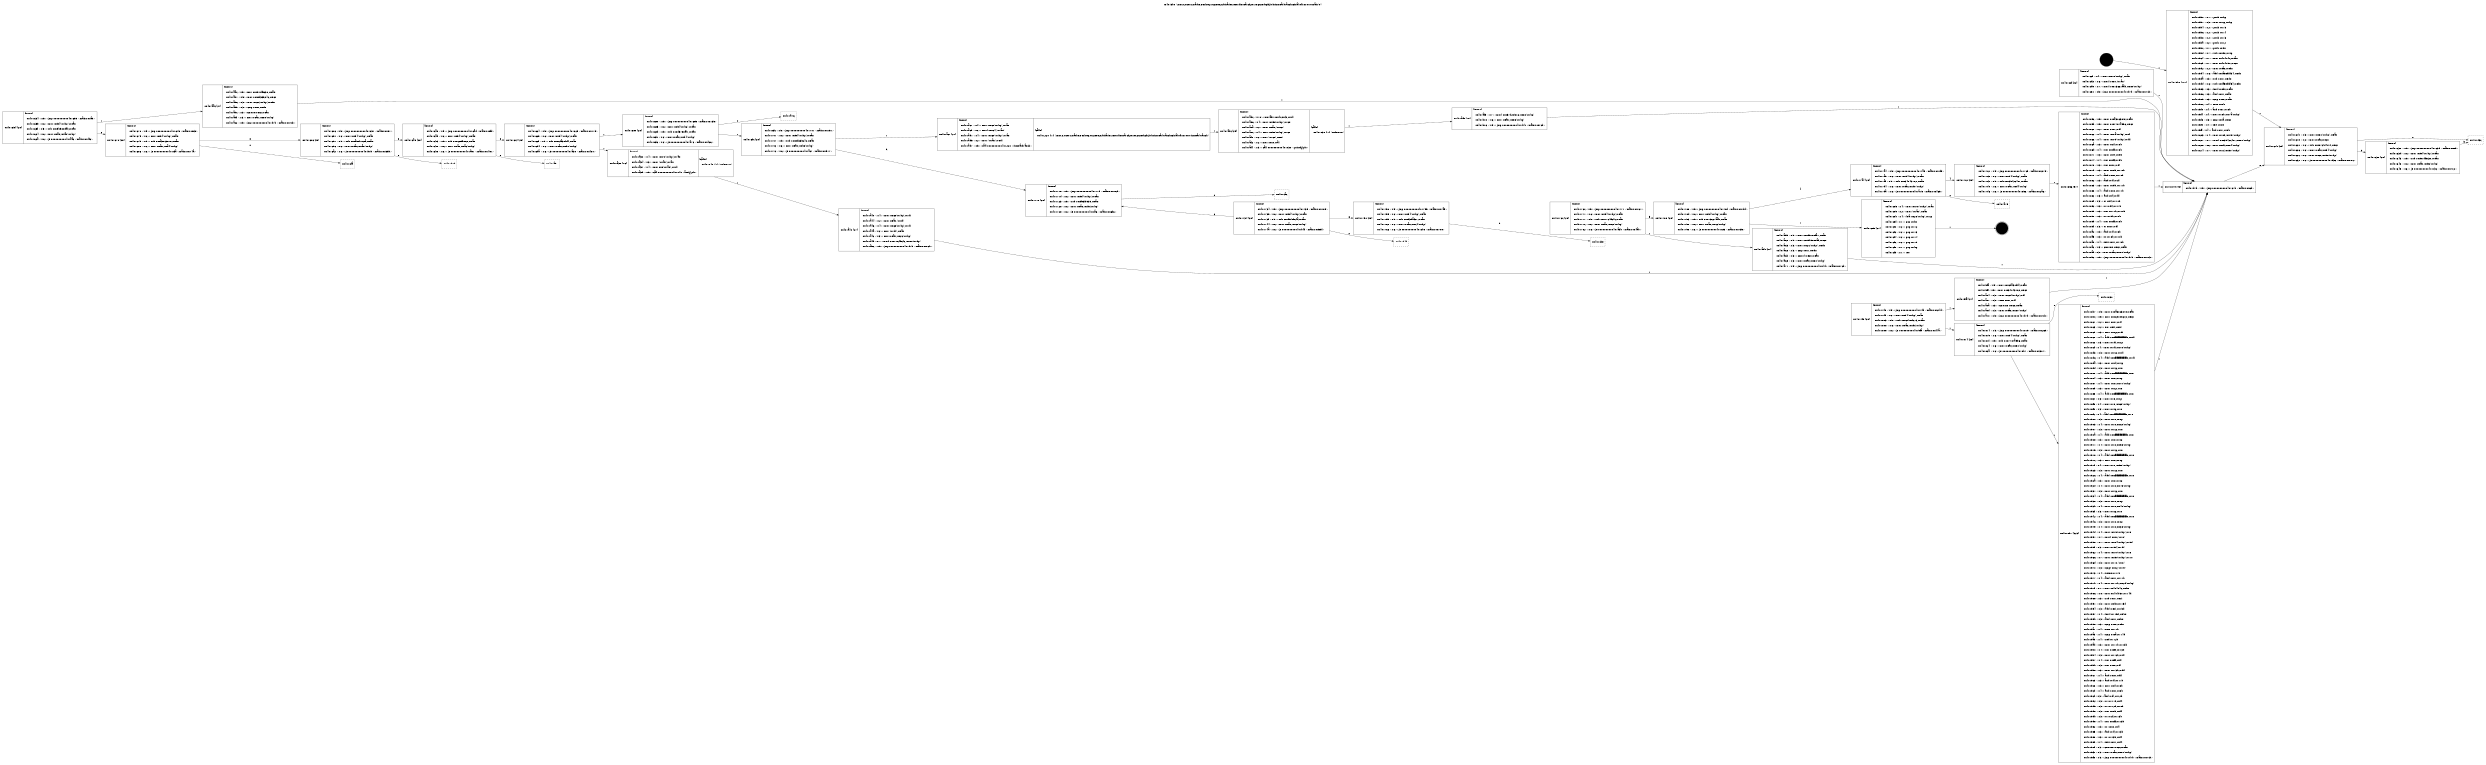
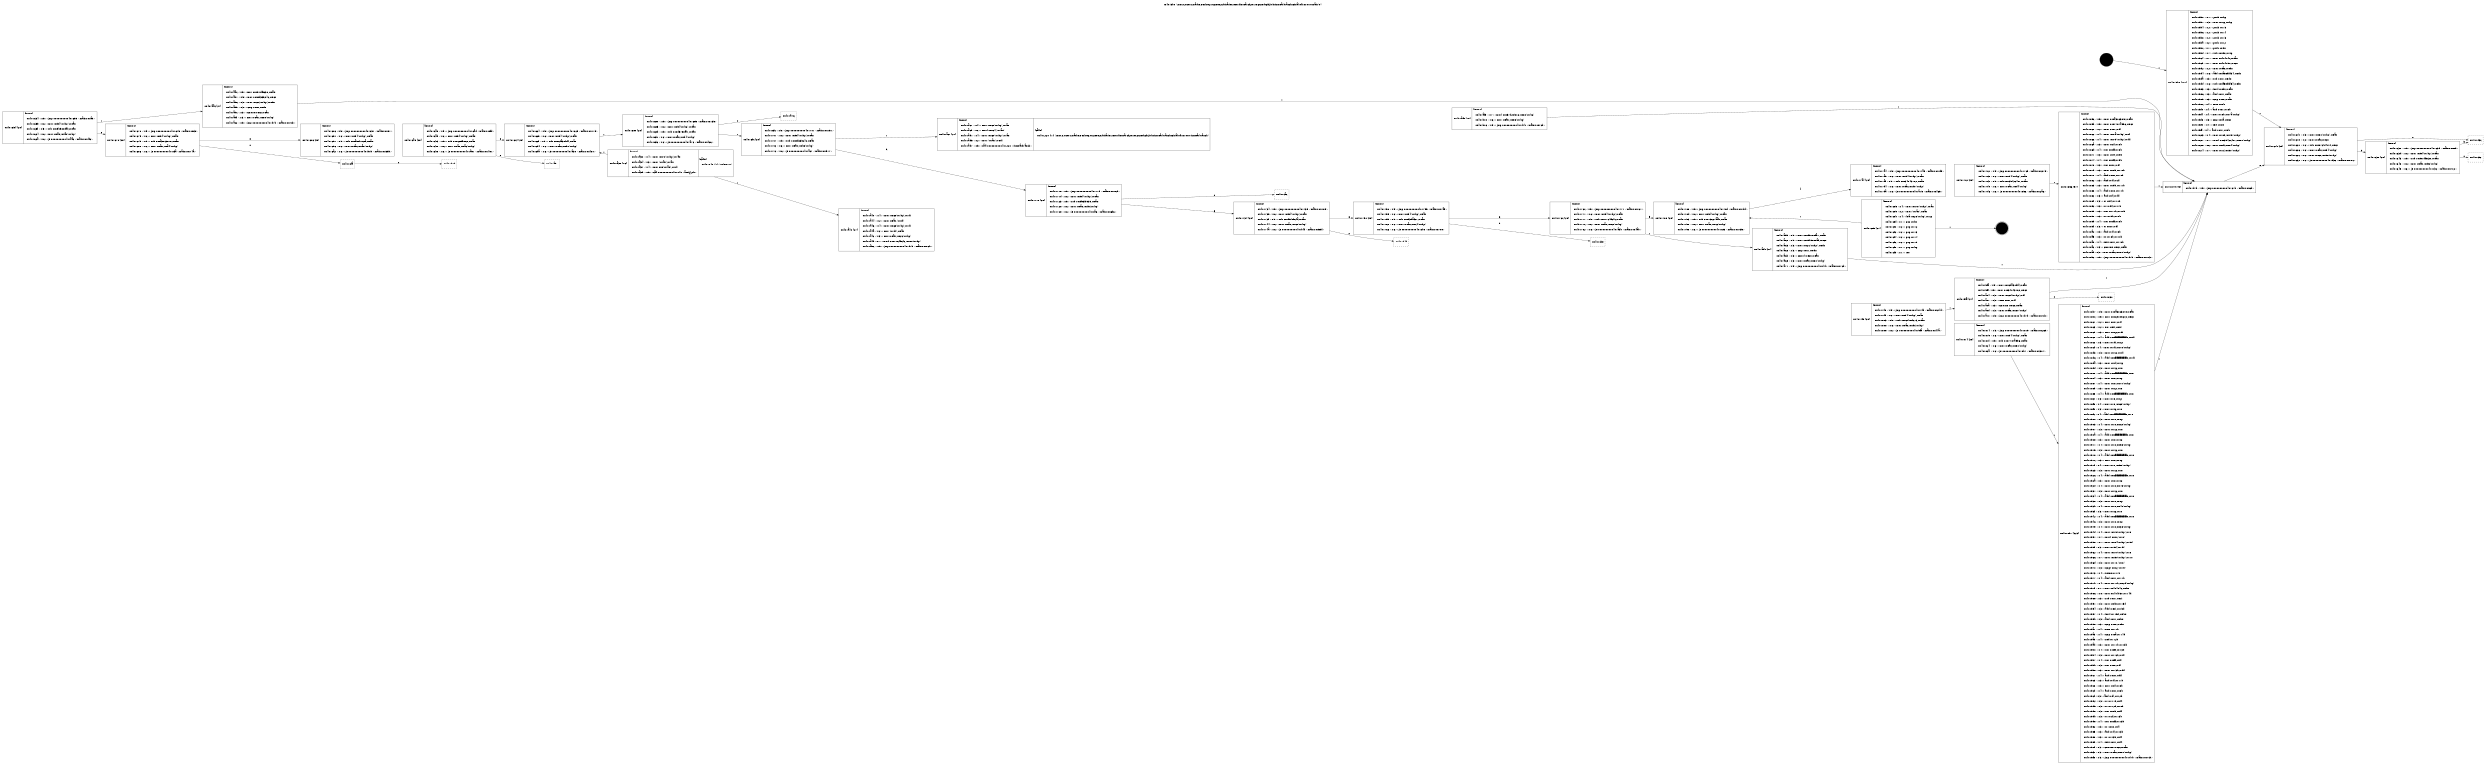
node "0x401ccf [22]": removed
node "0x401adc [29]": removed
edge "0x40168c [28]" -> "0x4016a8 [28]": removed, label "8"
edge "0x4016c4 [28]" -> "0x401a30 [16]": reversed
node "0x401cb2": added
edge "0x40168c [28]" -> "0x401b0b": now "0x401cfa" -> "0x401b0b"
edge "0x4017a4 [28]" -> "0x4017c0 [28]": removed, label "4"
node "0x401a15": removed
edge "0x401734 [28]" -> "0x401718 [28]": reversed
edge "0x401750 [28]" -> "0x40176c [28]": added, label "6"
edge "0x401788 [28]" -> "0x401ce5 [21]": reversed
edge "0x401a40 [27]" -> "0x401d7b [5]": removed, label "1"
edge "0x401814 [28]" -> "0x401830": now "0x4019fa [27]" -> "0x401830"
edge "0x4017f8 [28]" -> "0x401814 [28]": removed, label "1"
